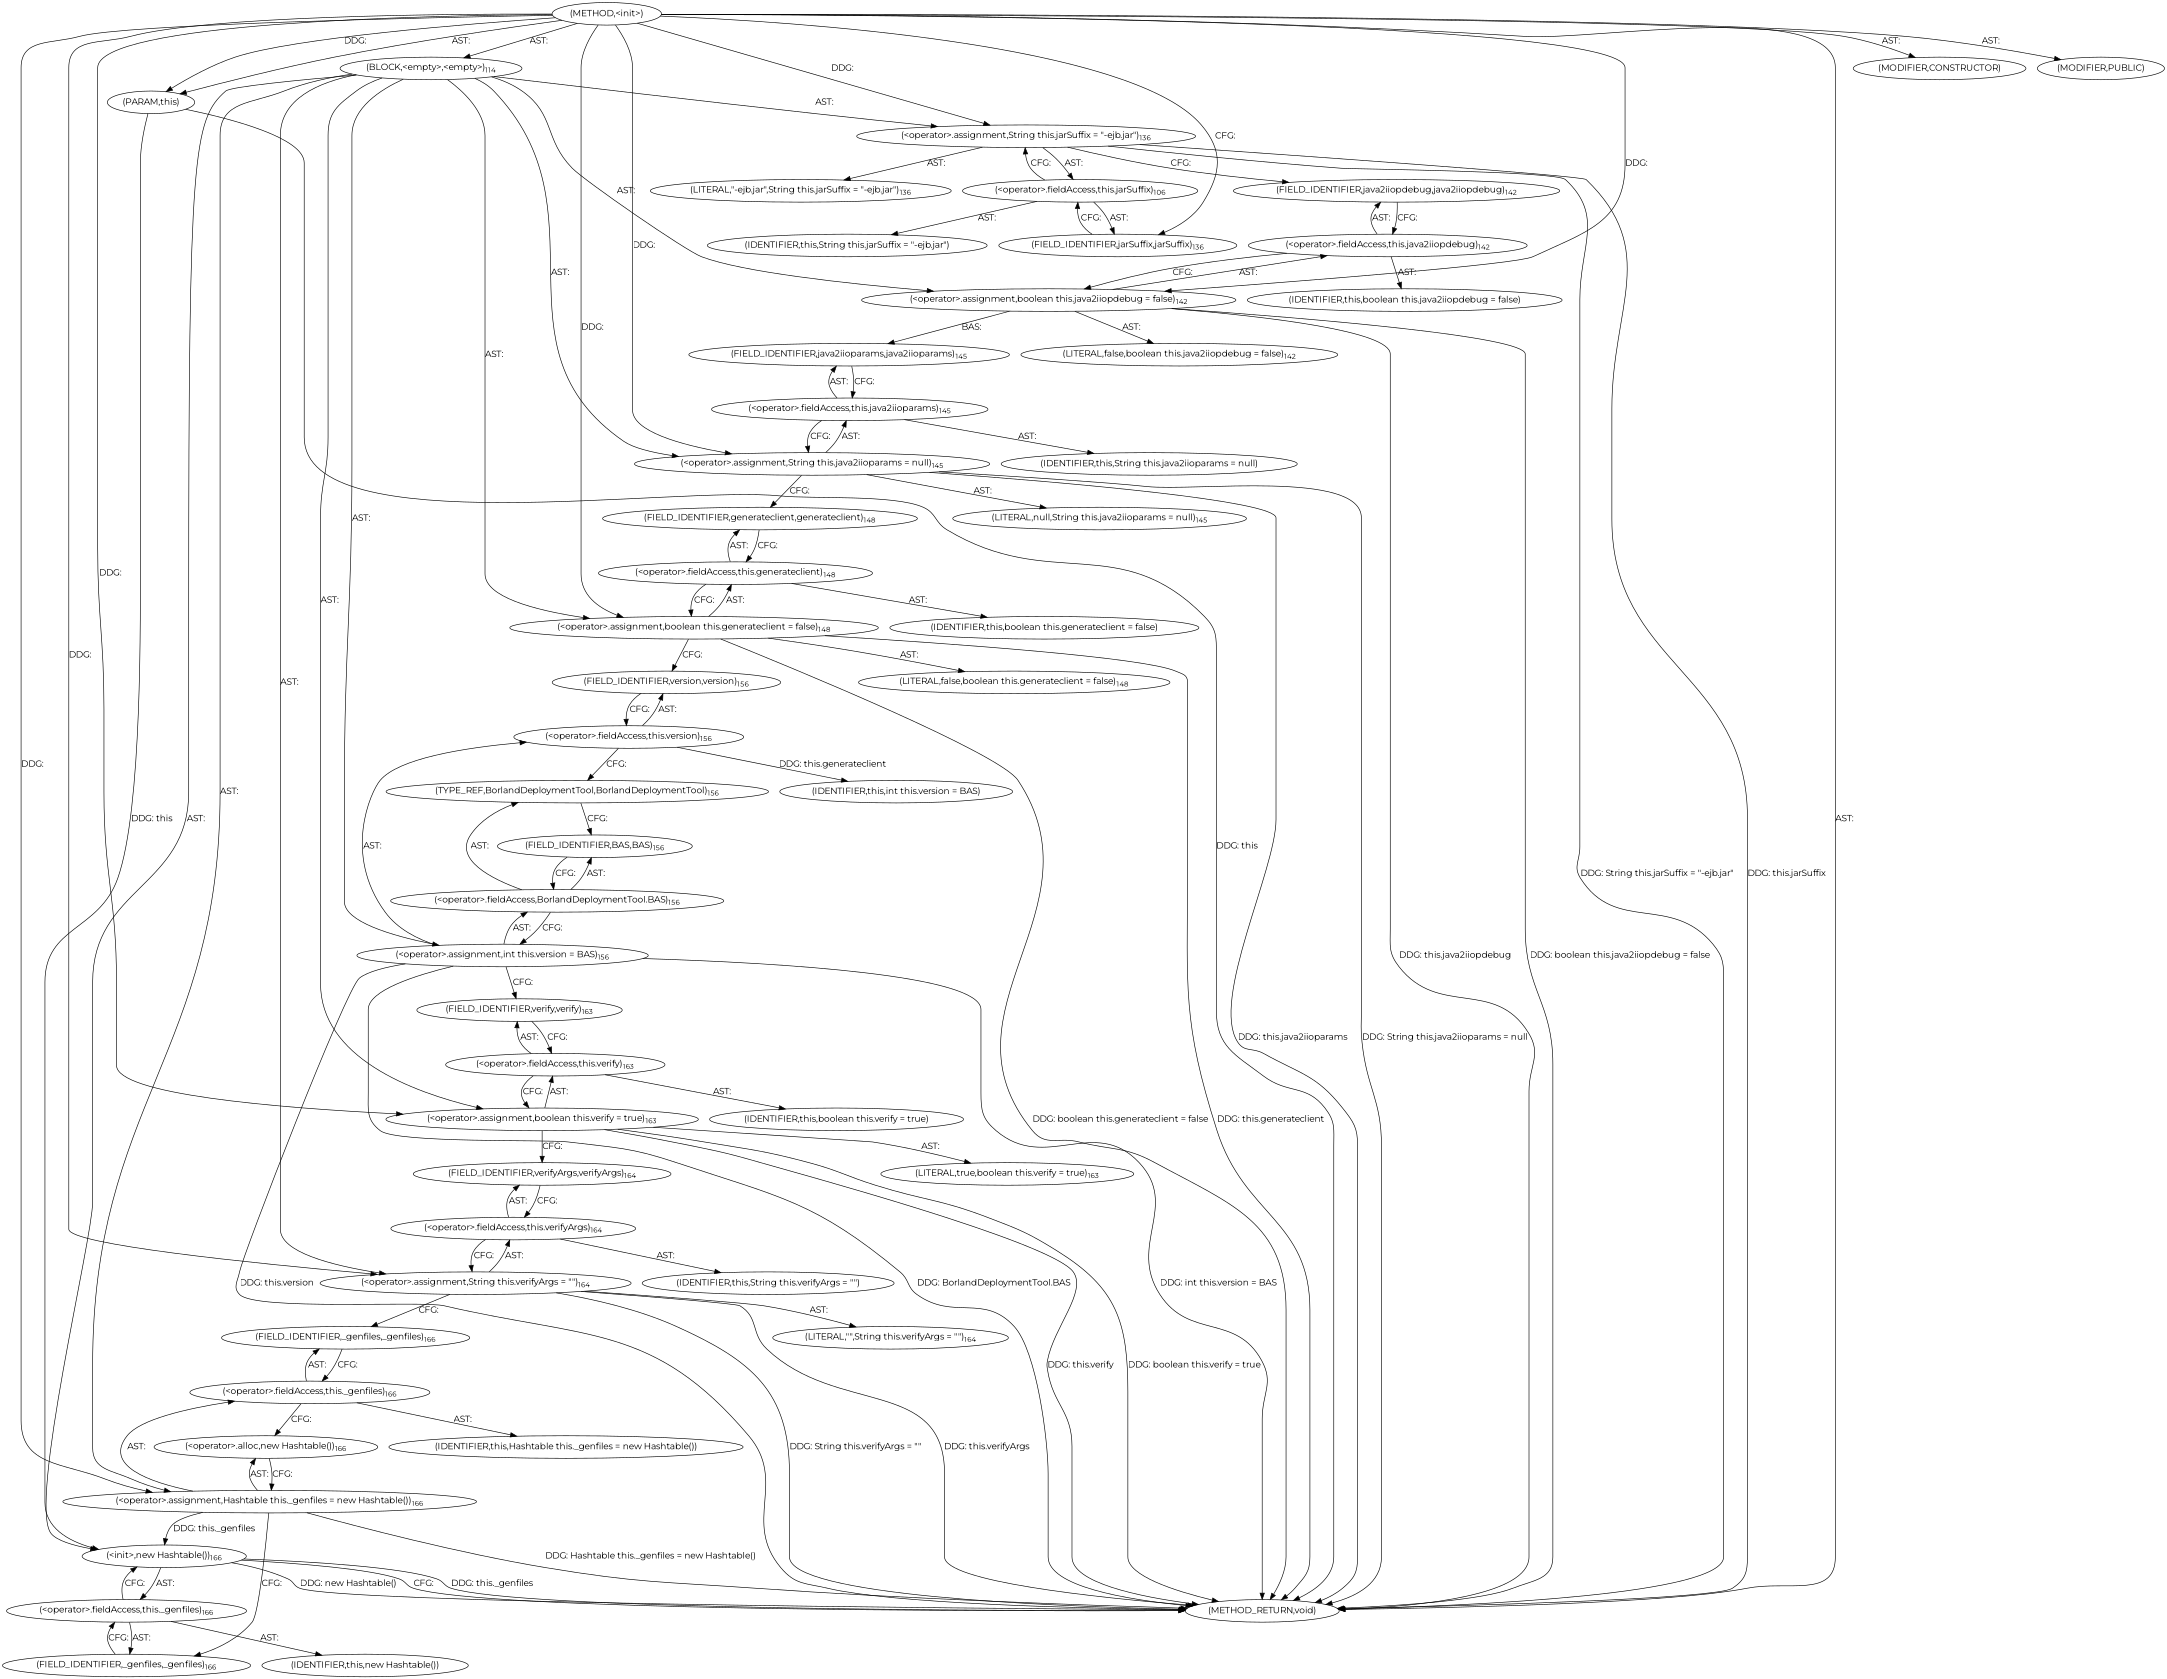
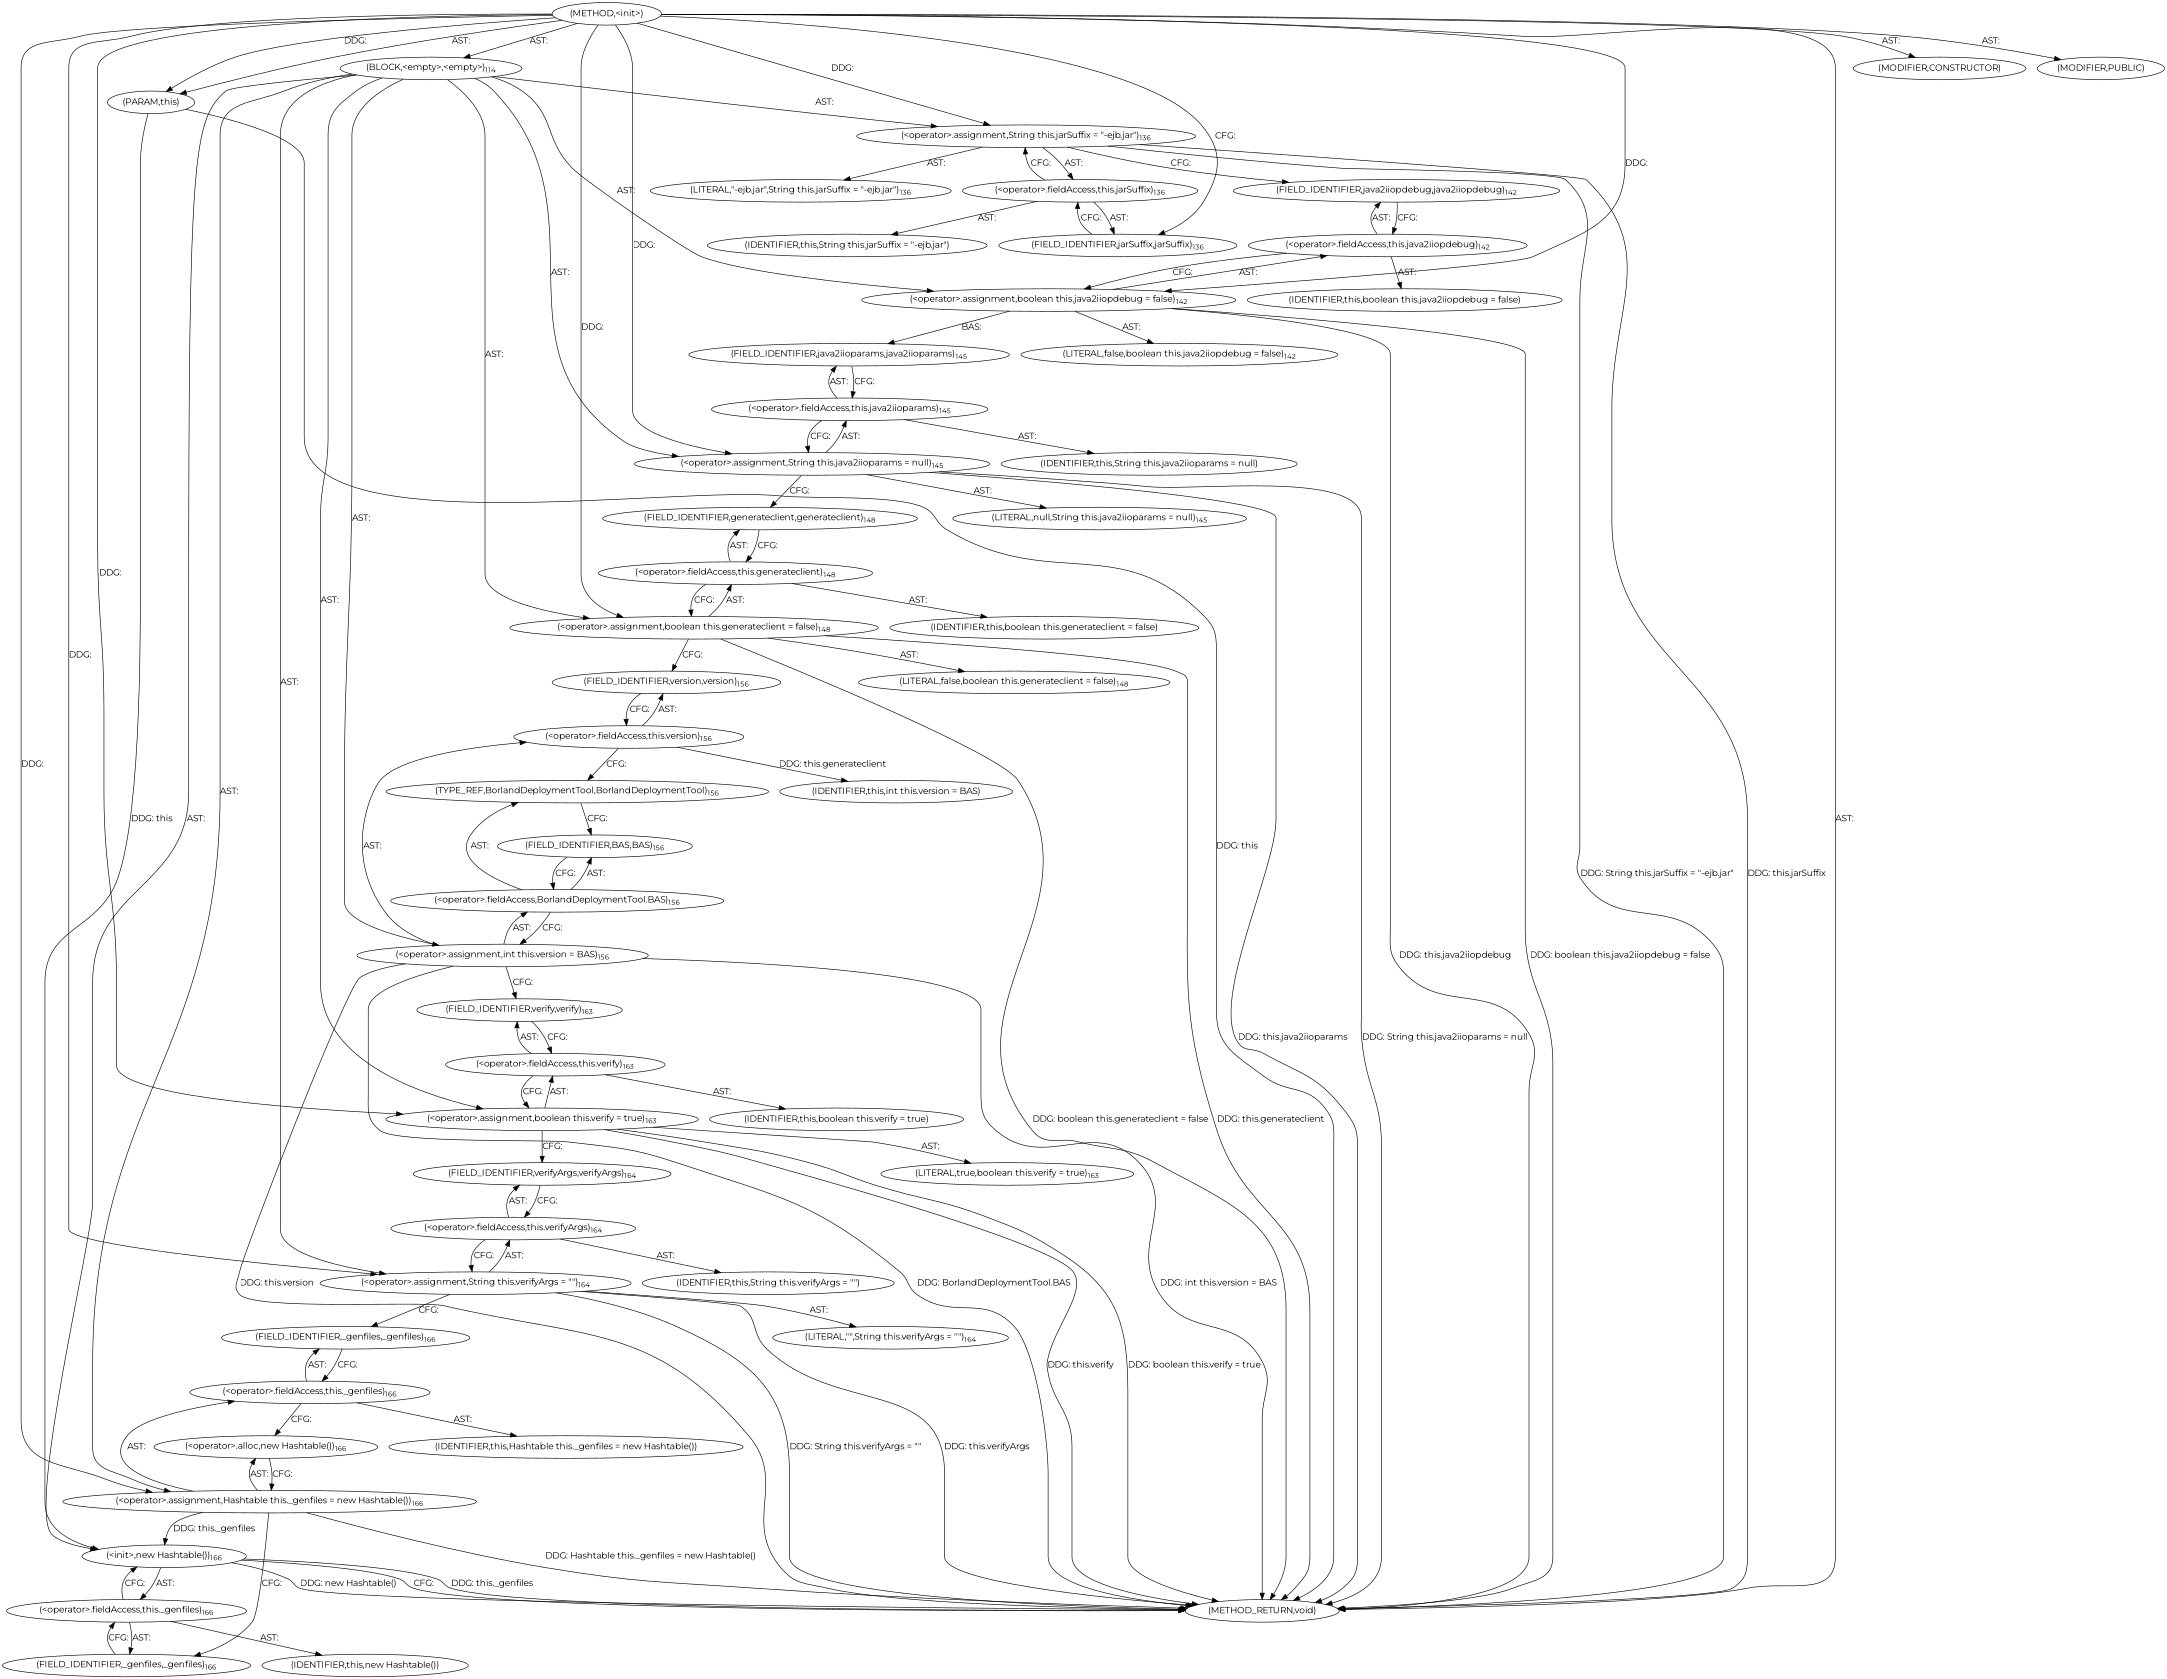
node "(<operator>.fieldAccess,this.jarSuffix)": text "106" -> "136"
